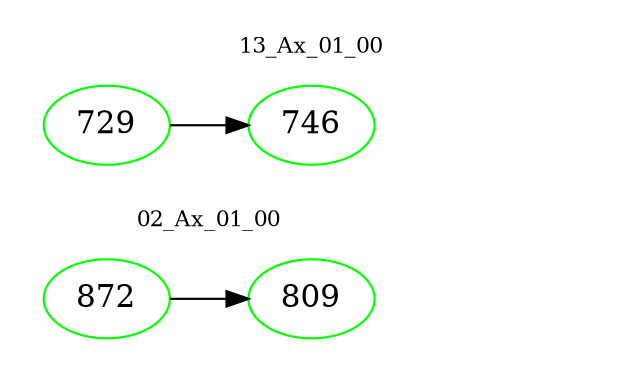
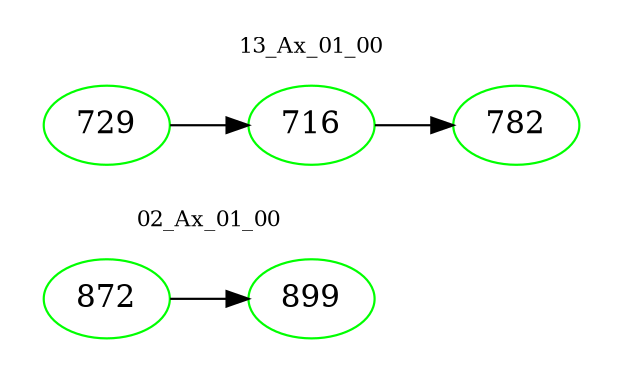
node "746": label "746" -> "716"
node "782": added
node "809": label "809" -> "899"
